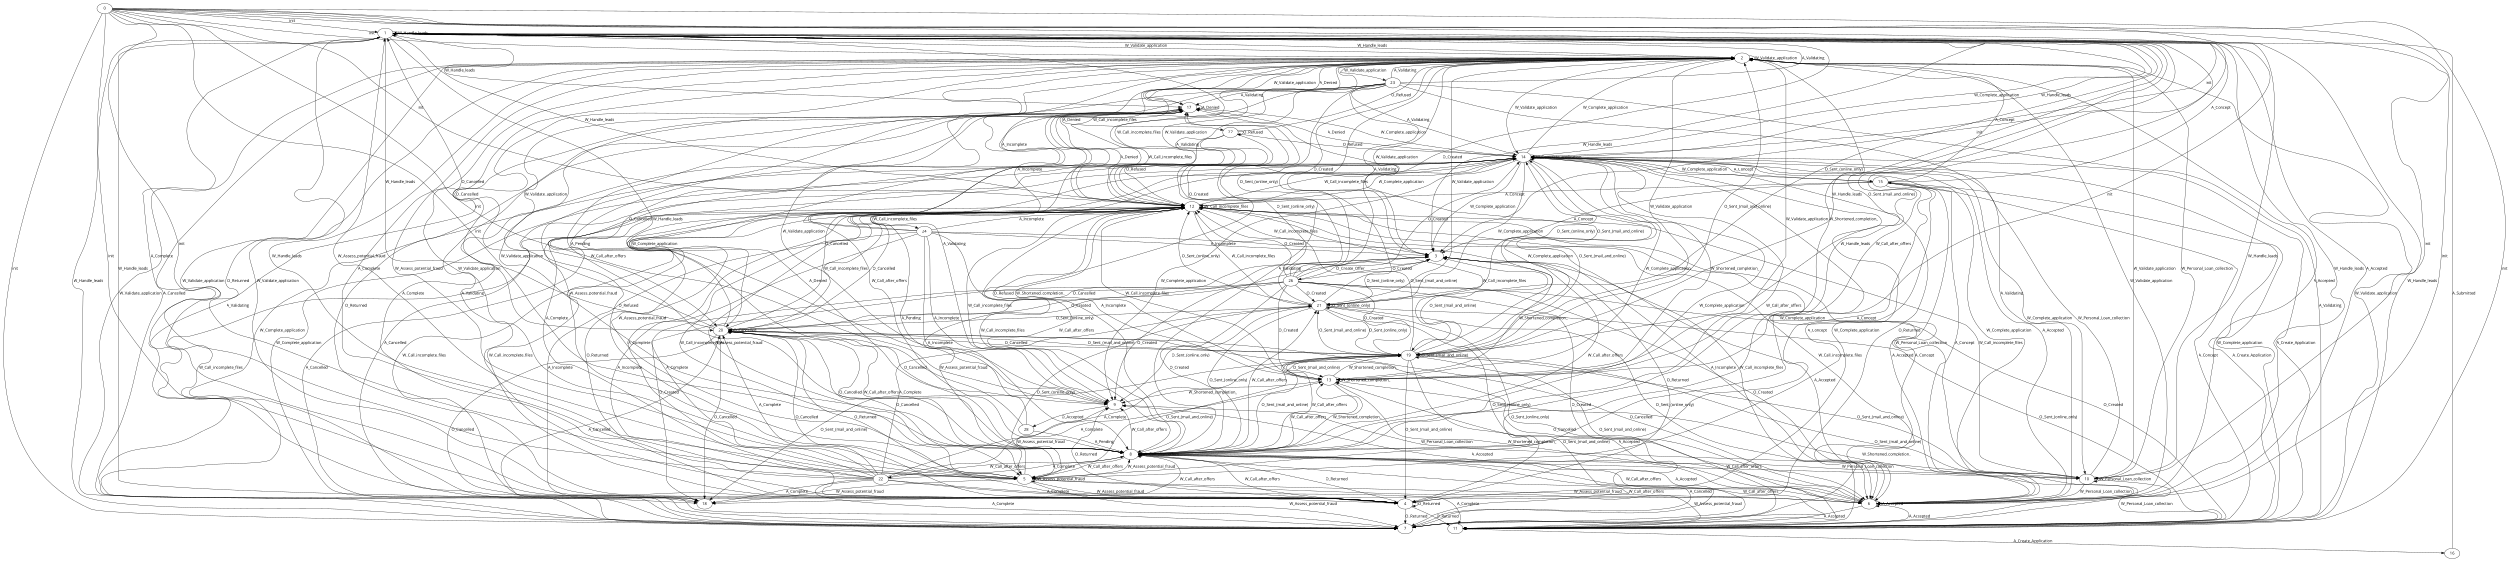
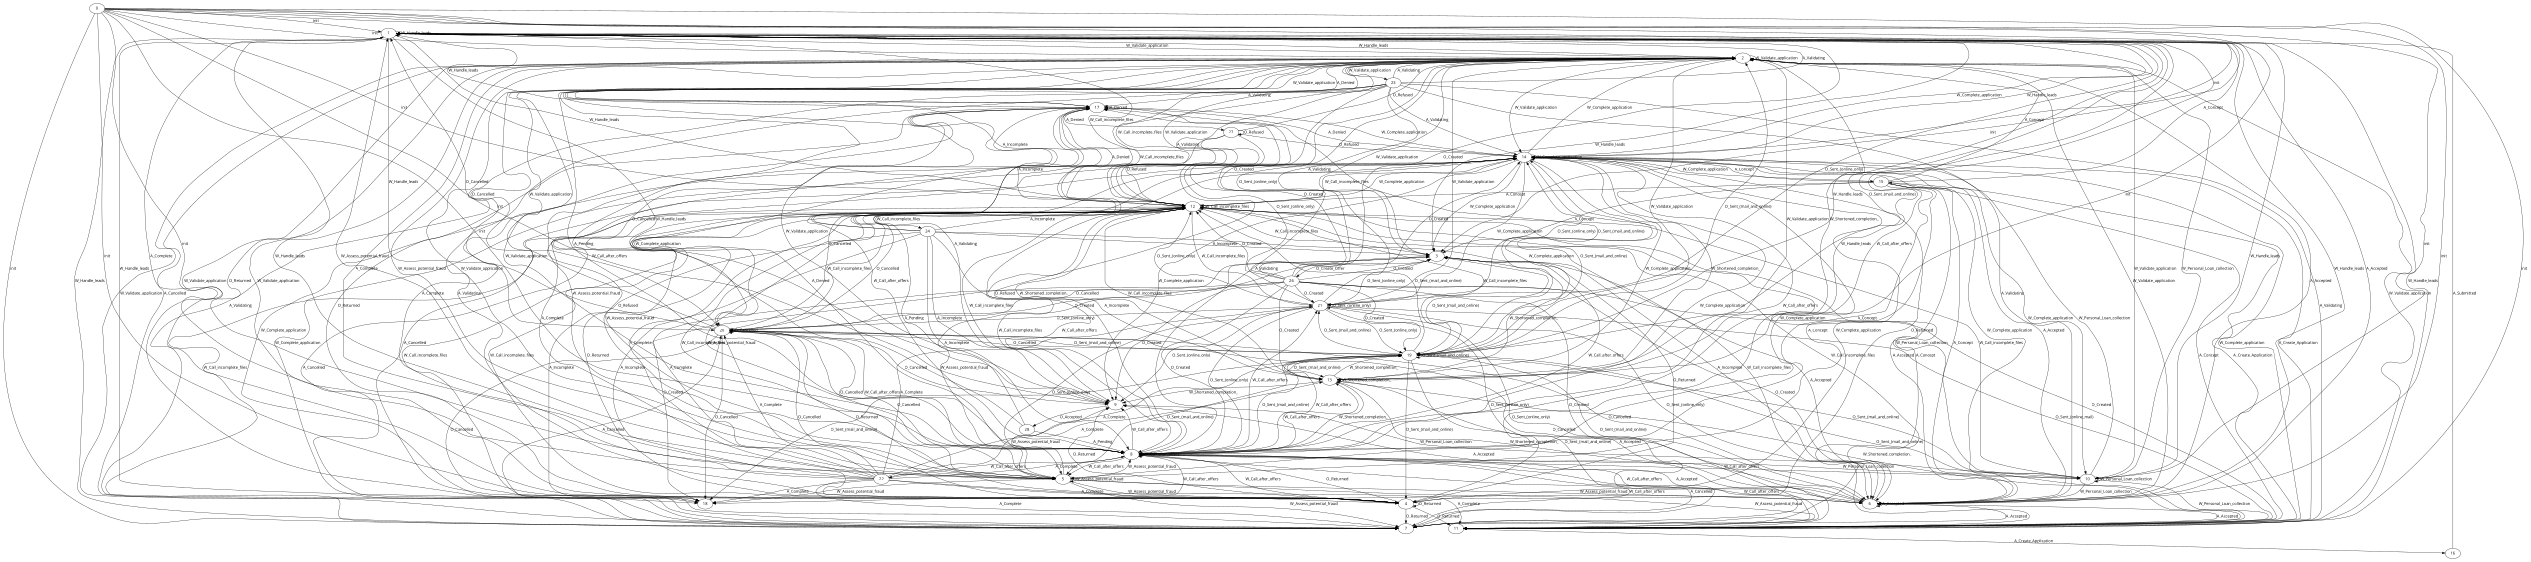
edge "21" -> "11": label "O_Sent_(online_only)" -> "O_Sent_(online_mail)"
